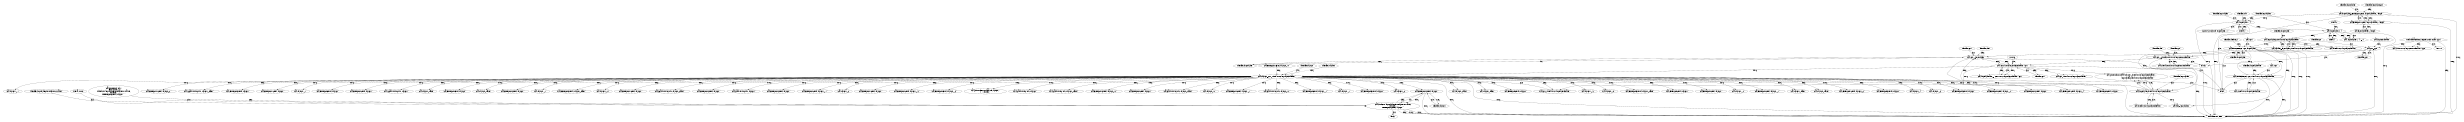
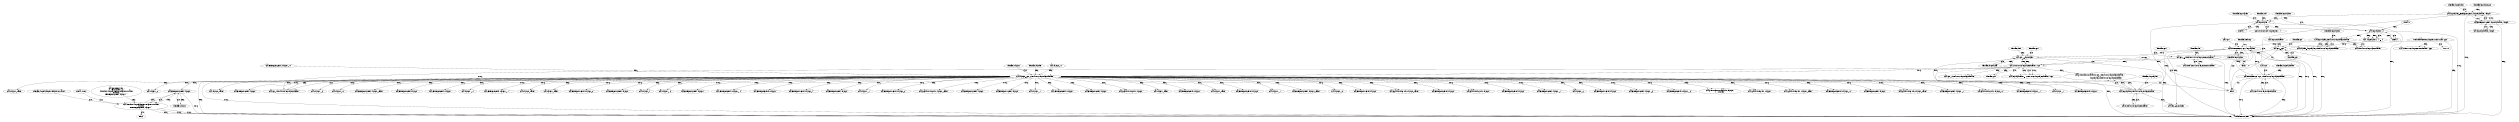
edge "(Call,obj_tptr=tptr+sizeof(struct lmp_object_header))" -> "(Call,obj_tptr+10)": reversed
